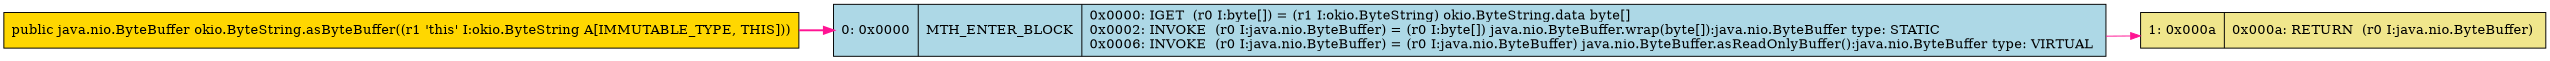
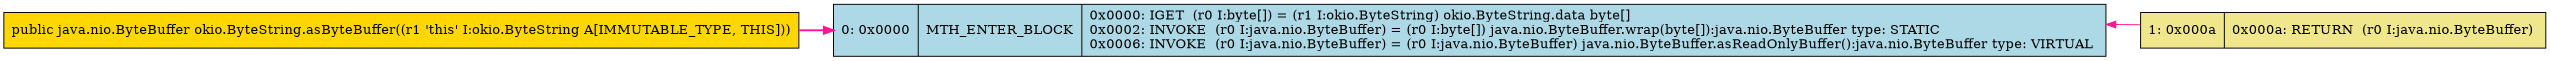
edge "0: 0x0000" -> "1: 0x000a": reversed
